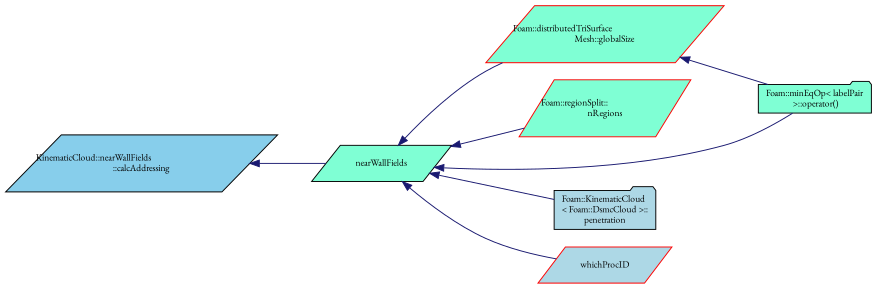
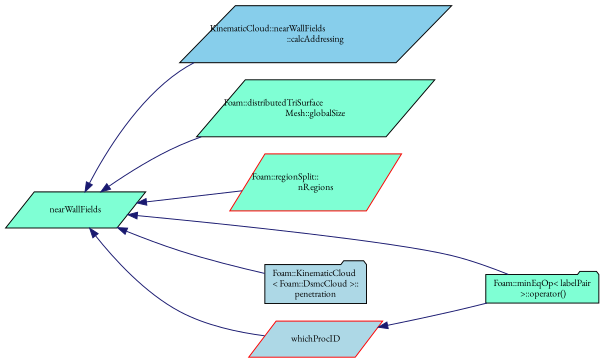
node "Foam::distributedTriSurface Mesh::globalSize": color red -> black
edge "Foam::minEqOp< labelPair >::operator()" -> "Foam::distributedTriSurface Mesh::globalSize": now "Foam::minEqOp< labelPair >::operator()" -> "whichProcID"
edge "nearWallFields" -> "KinematicCloud::nearWallFields ::calcAddressing": reversed
